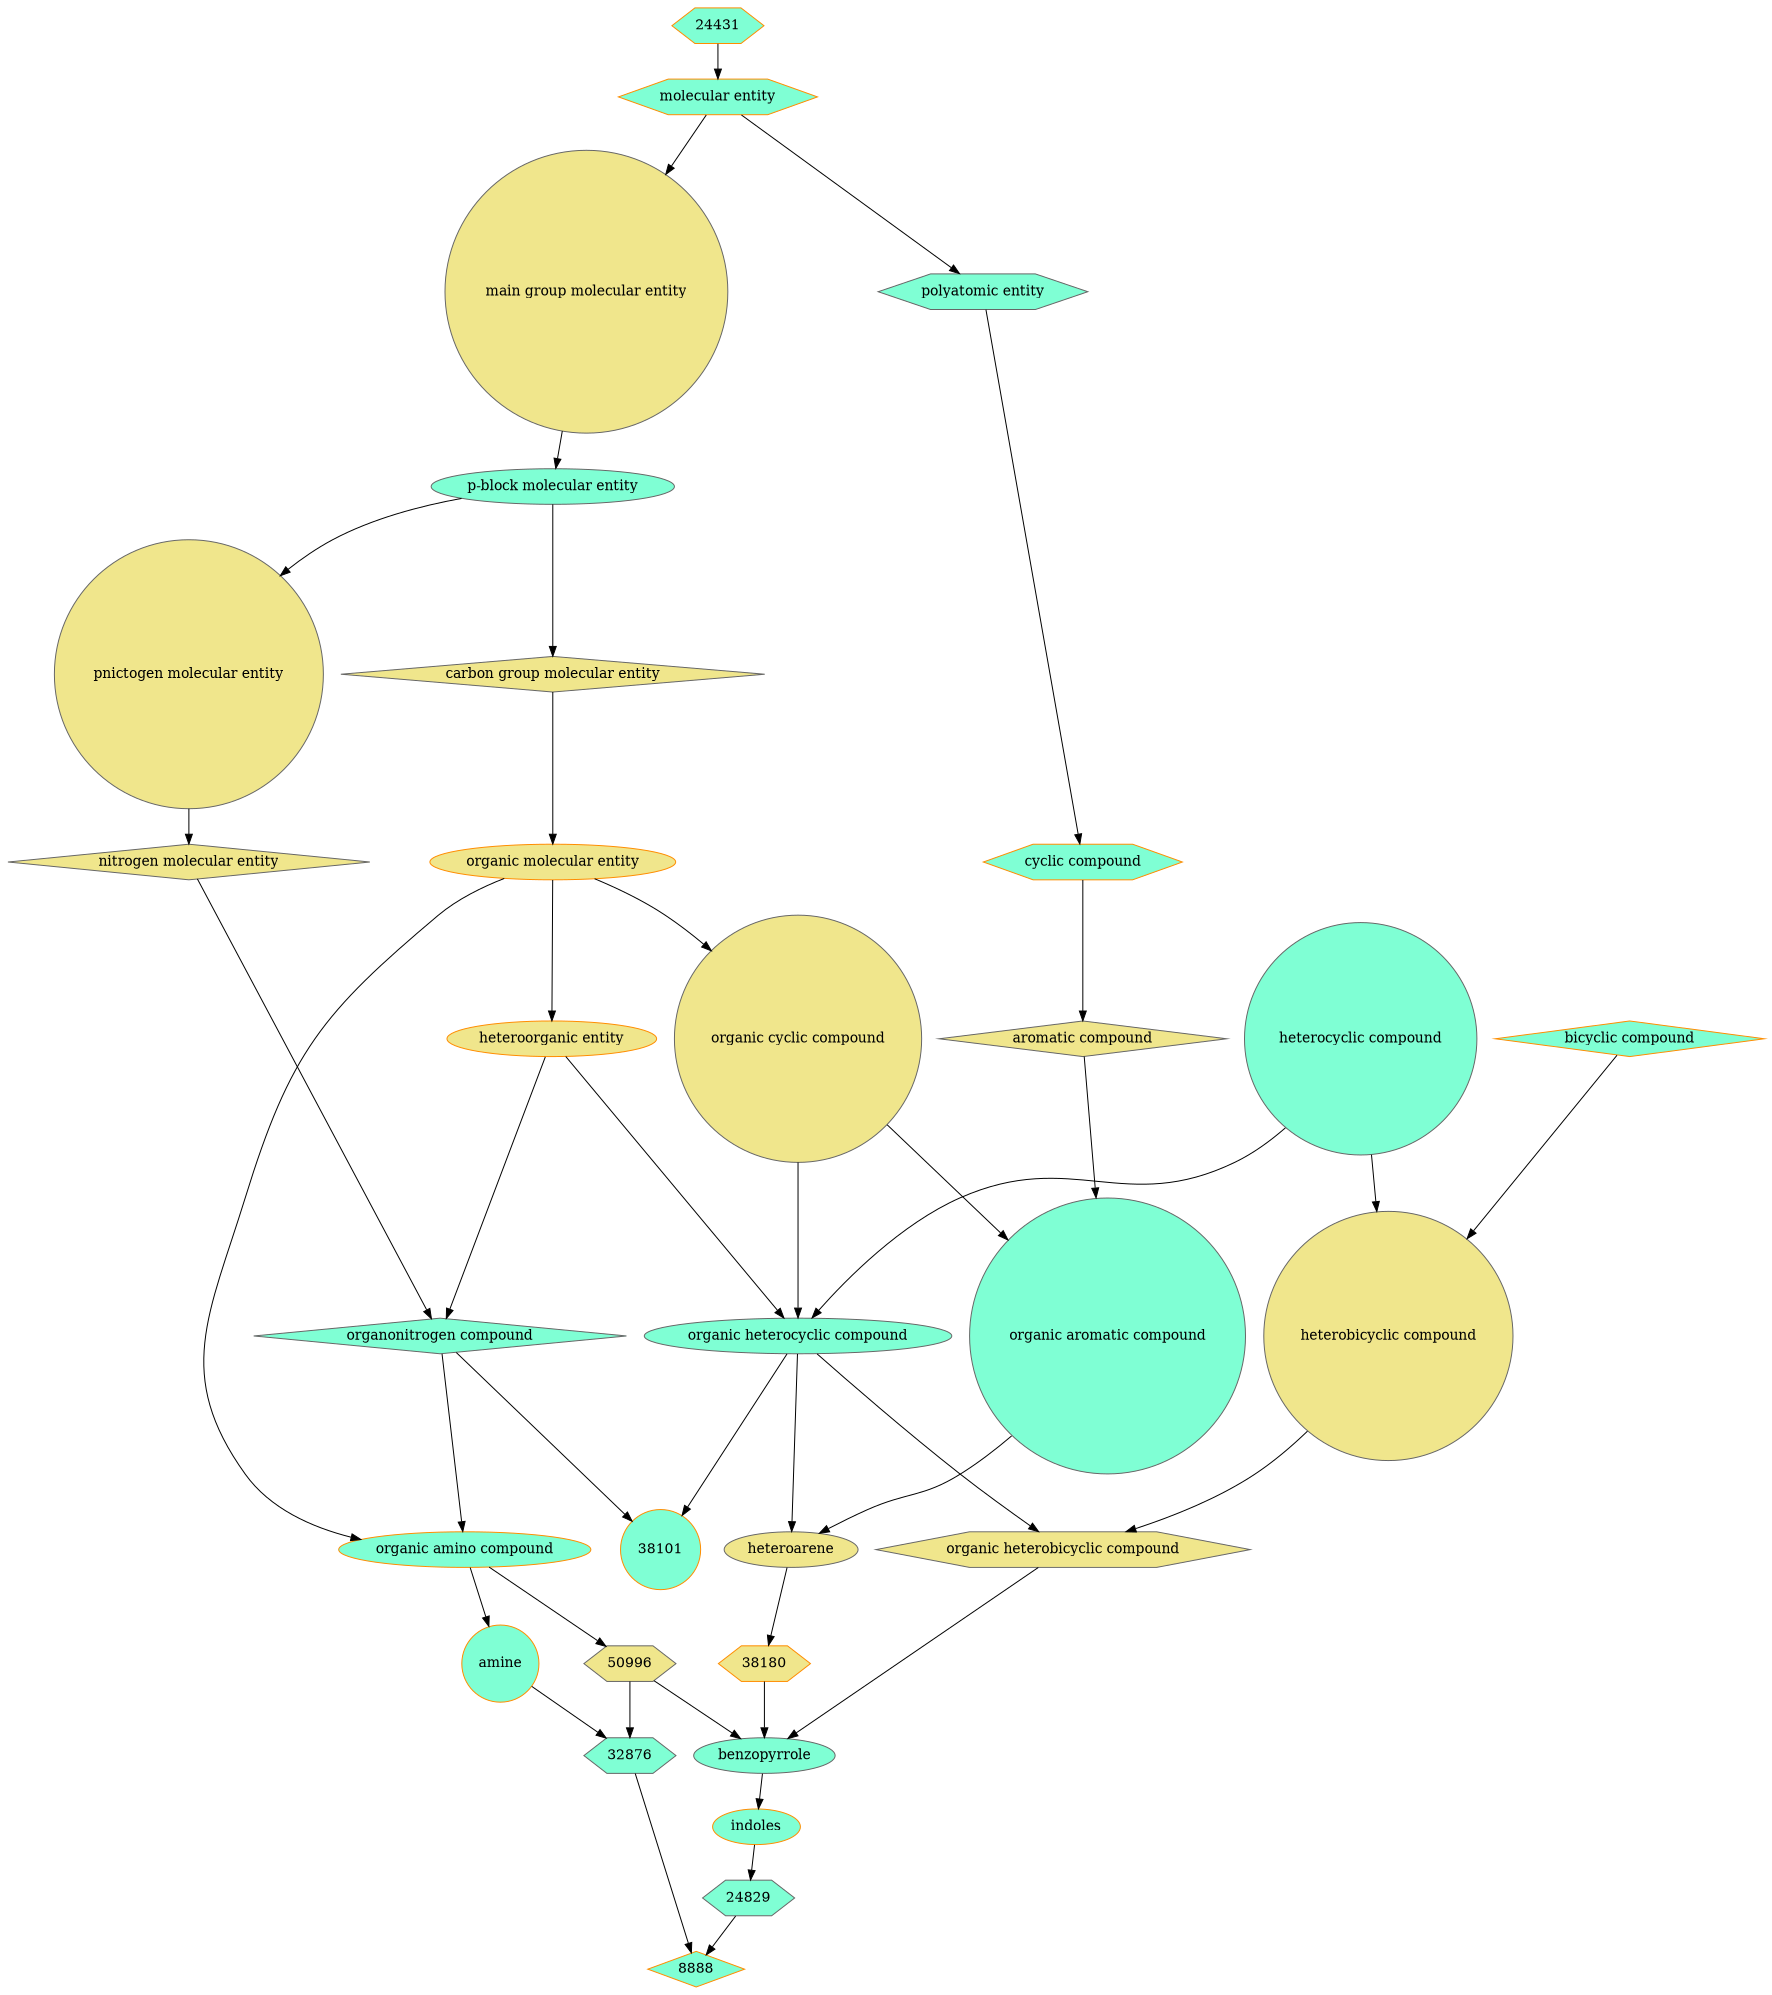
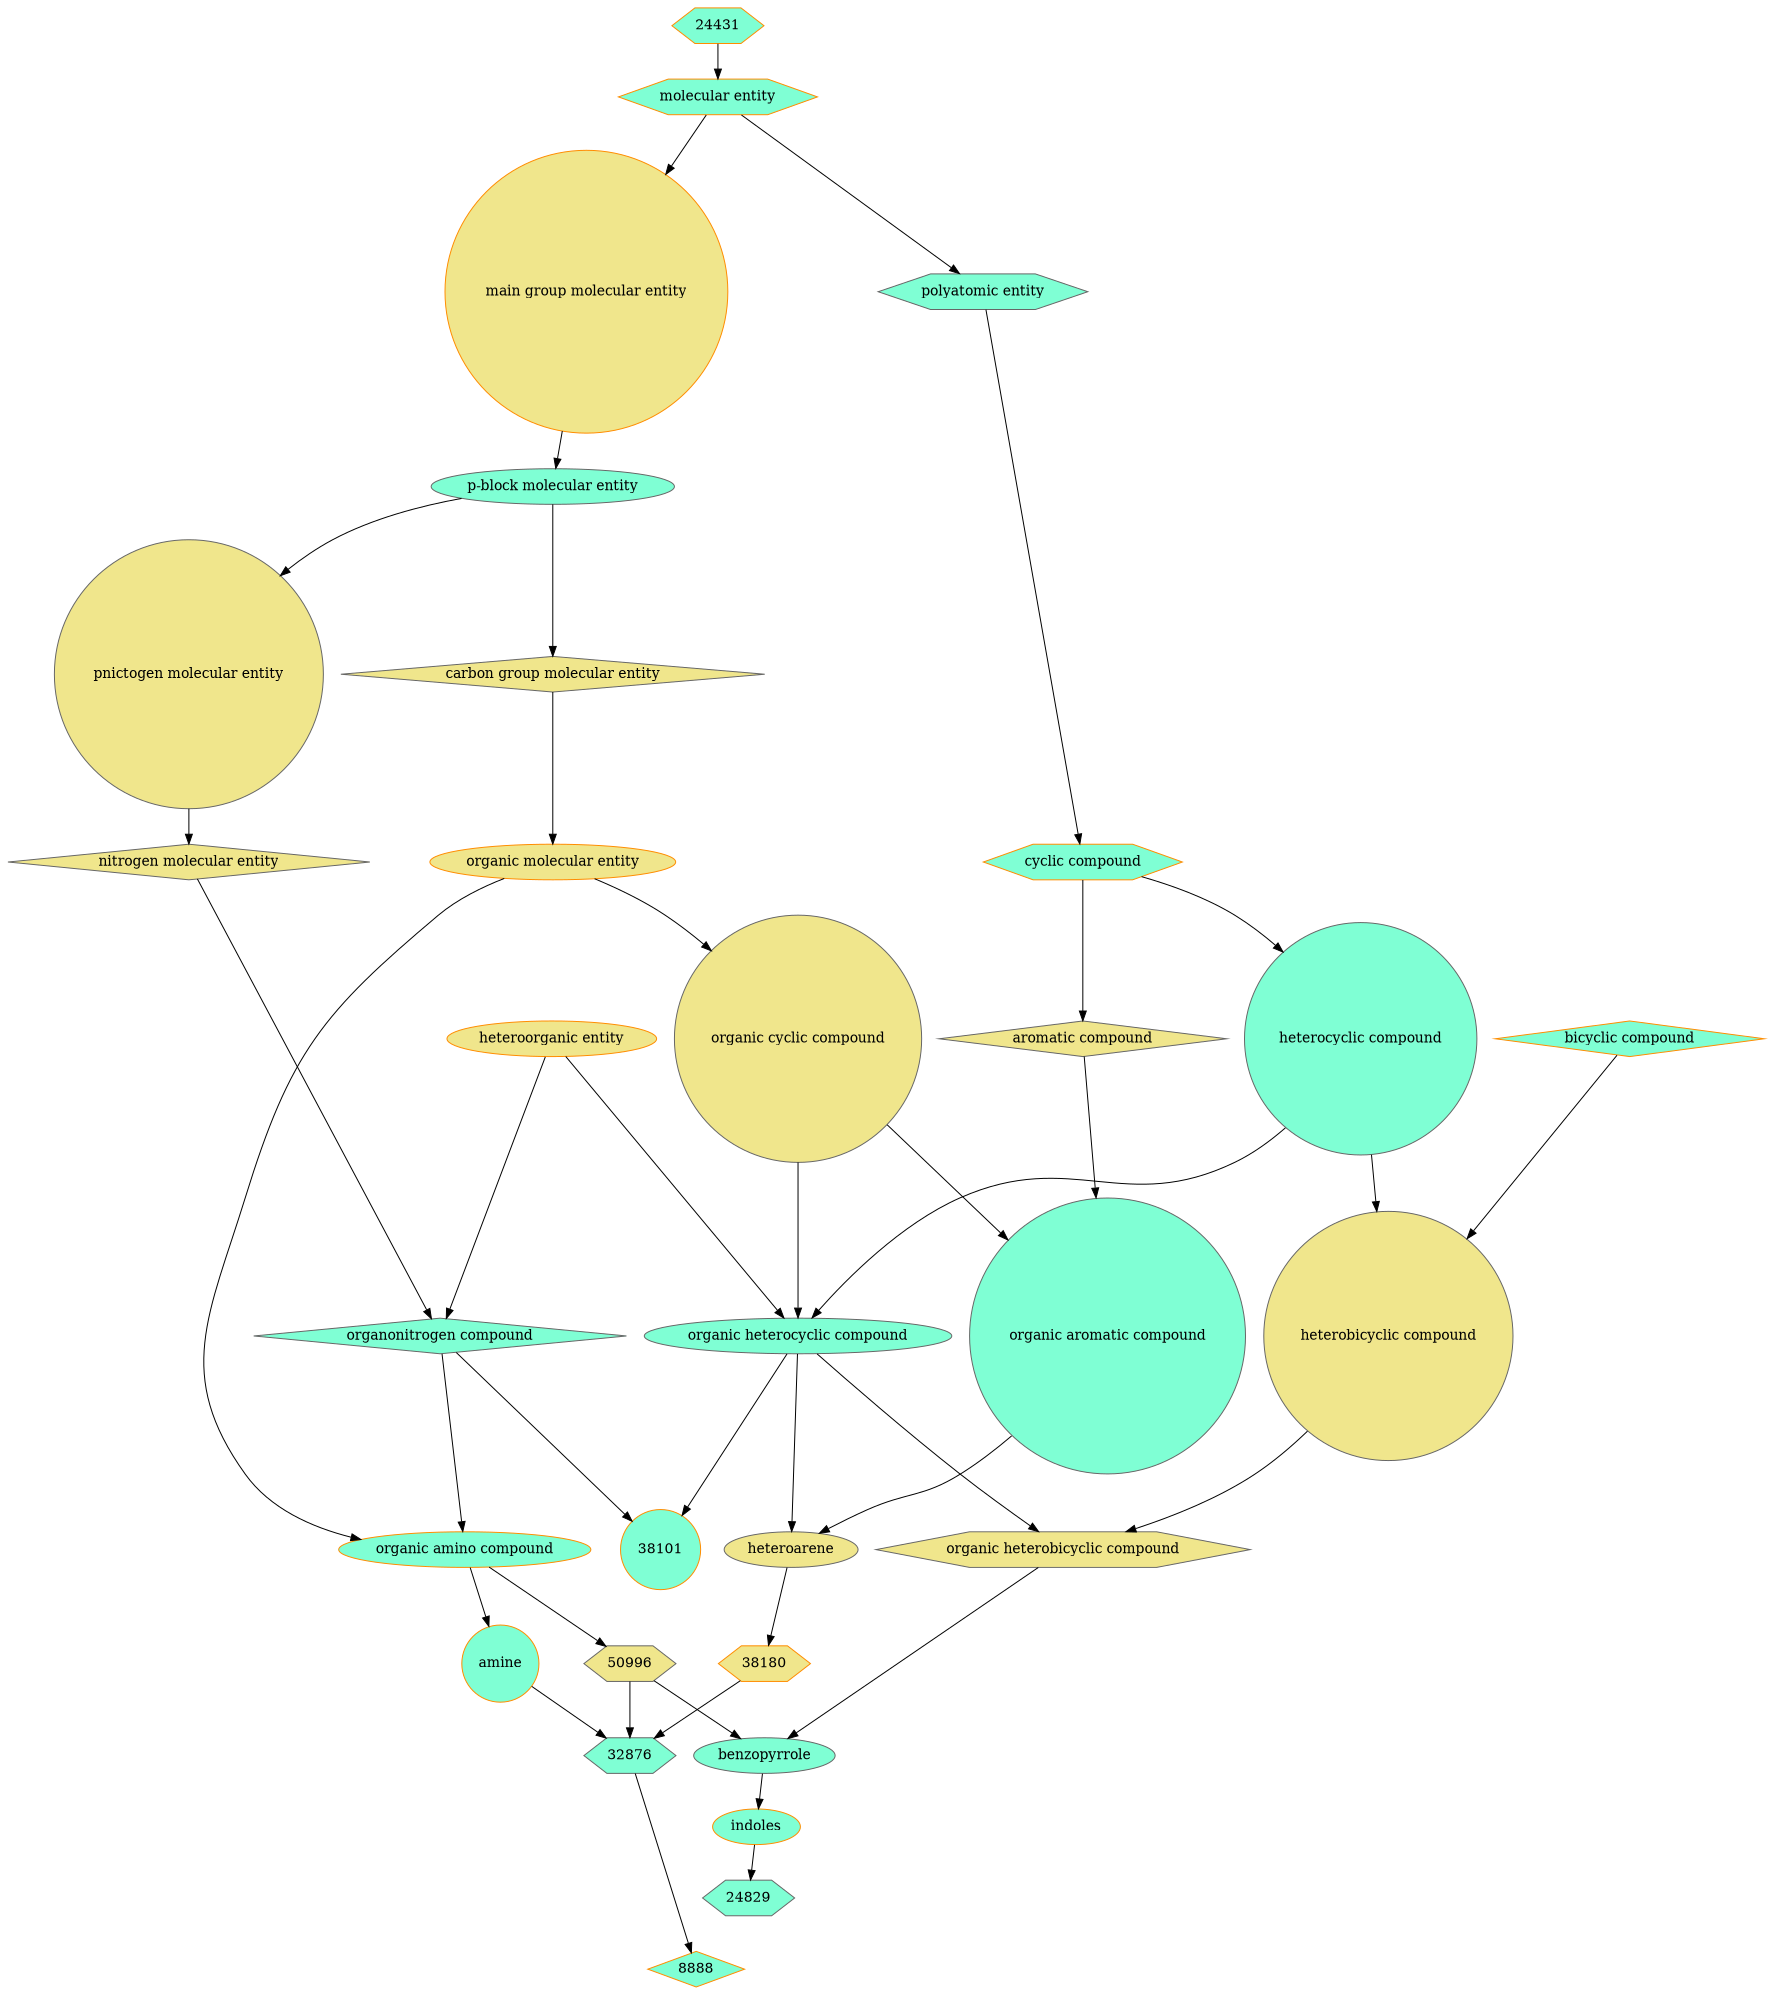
node "main group molecular entity": color gray40 -> darkorange
edge "cyclic compound" -> "heterocyclic compound": added
edge "organic molecular entity" -> "heteroorganic entity": removed
edge "38180" -> "benzopyrrole": now "38180" -> "32876"
edge "24829" -> "8888": removed
